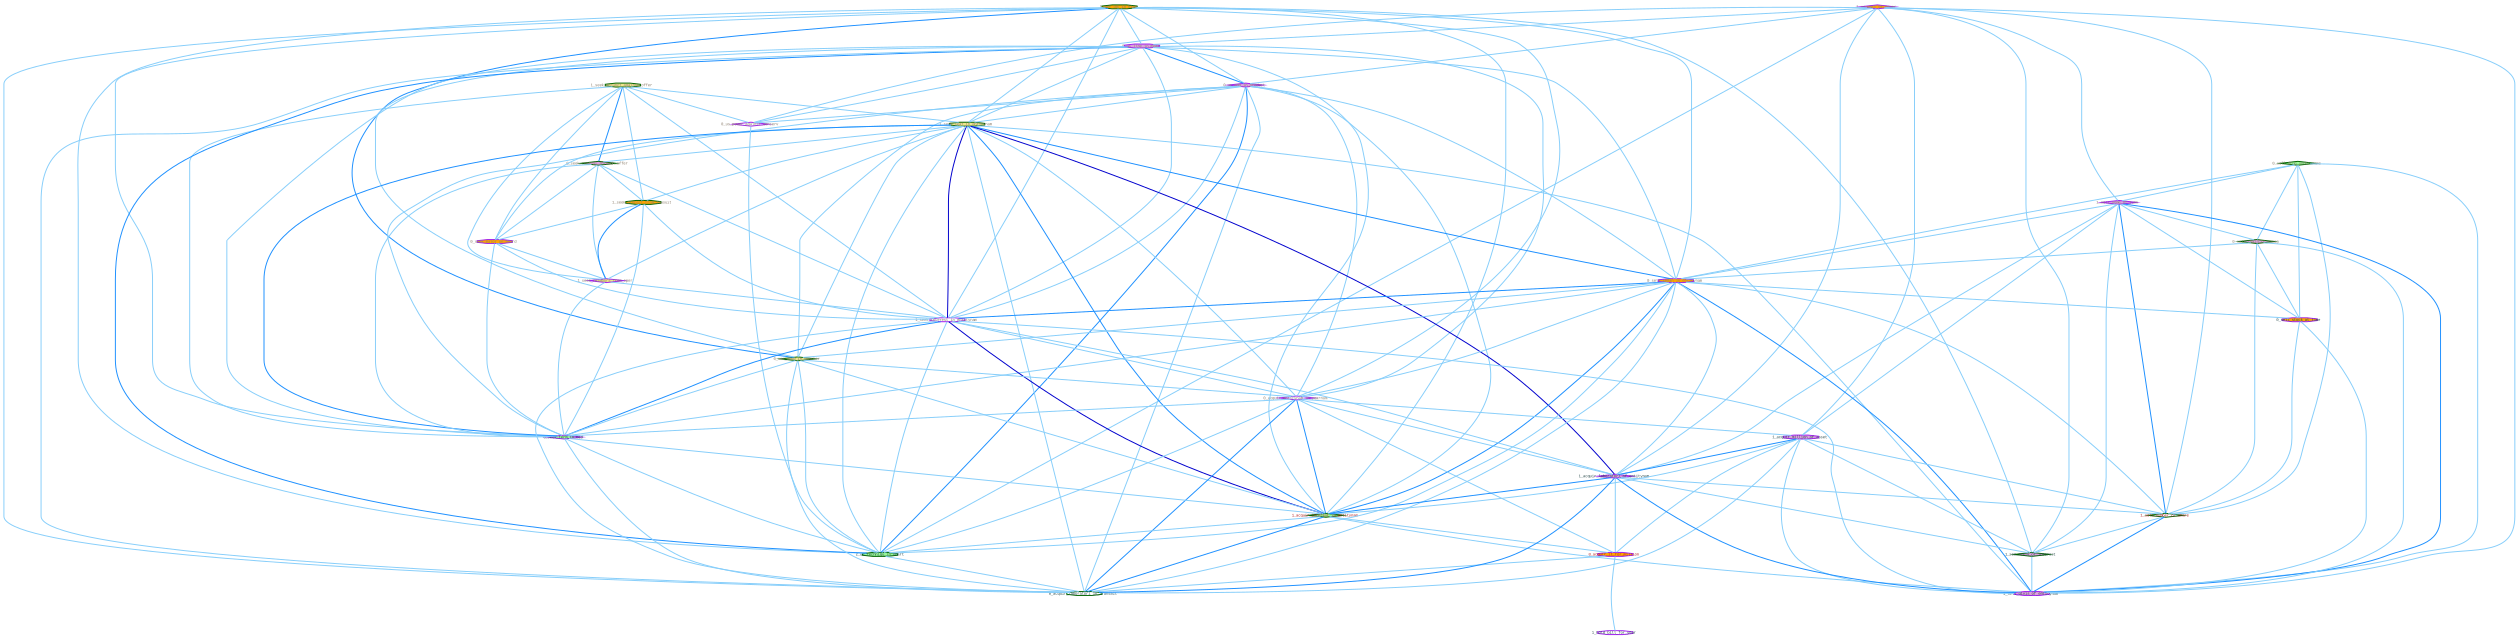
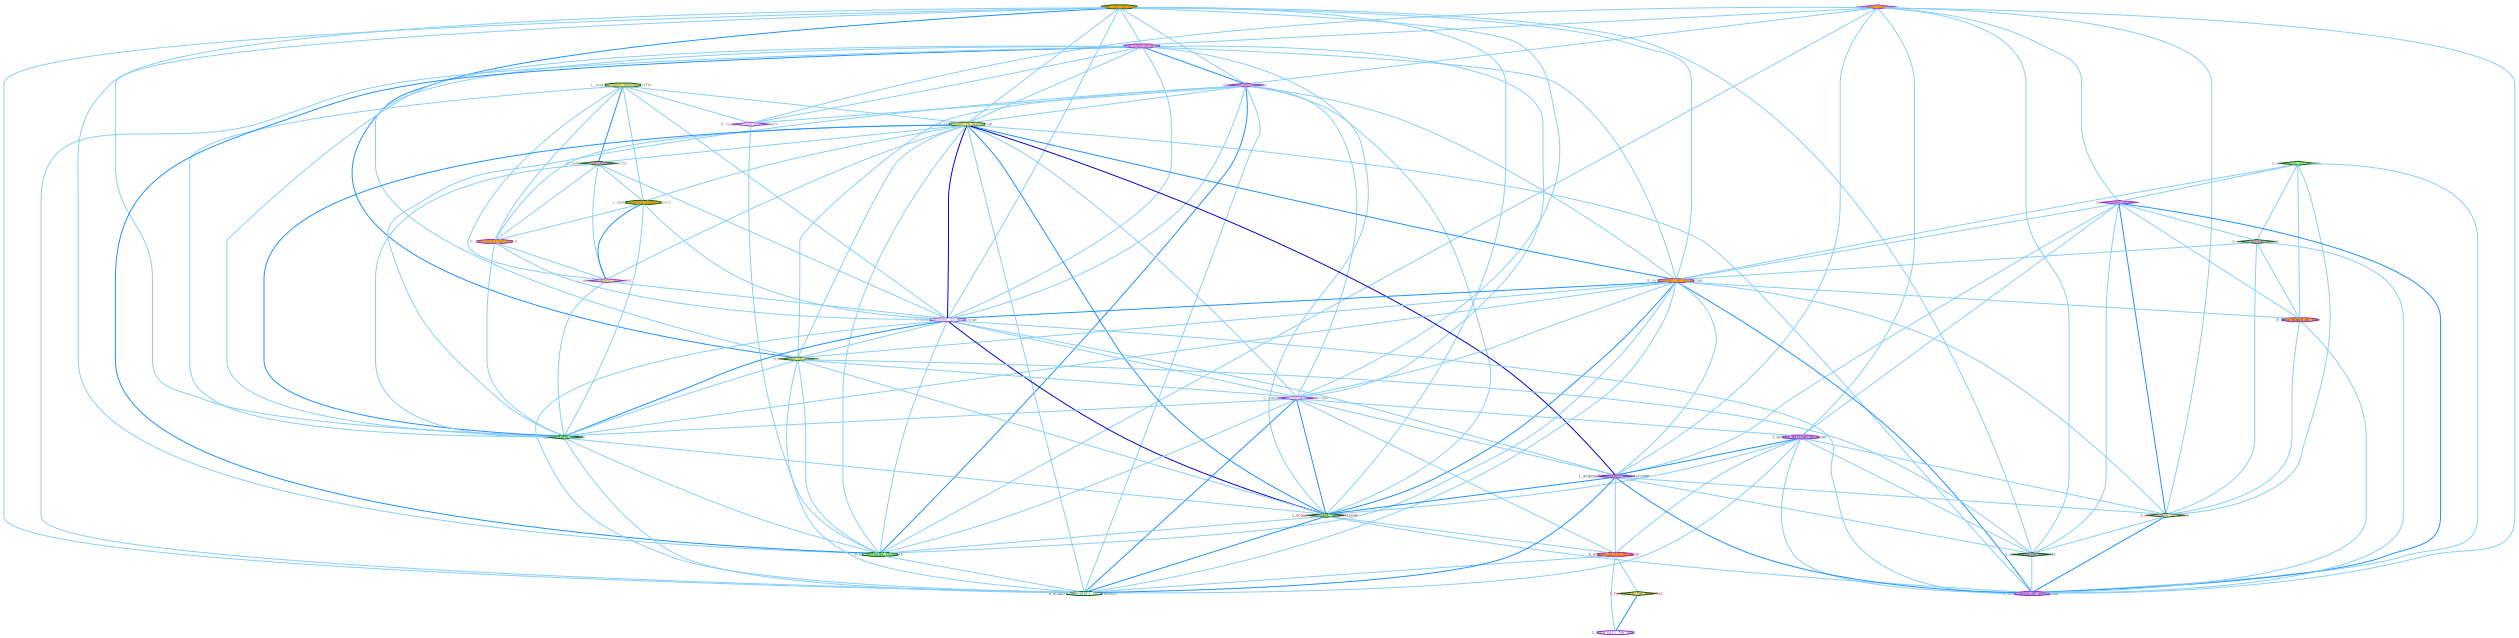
edge "1_seek_interest_in_entitynam" -- "0_see_slow_in_quarter": added
edge "0_see_slow_in_quarter" -- "1_see_reviv_of_interest": added
node "0_seek_term_in_bid": color purple -> darkgreen
node "2_us_techniqu_in_heart": label "2_us_techniqu_in_heart" -> "0_us_techniqu_in_heart"
node "0_hold_rate_for_advertis": added
